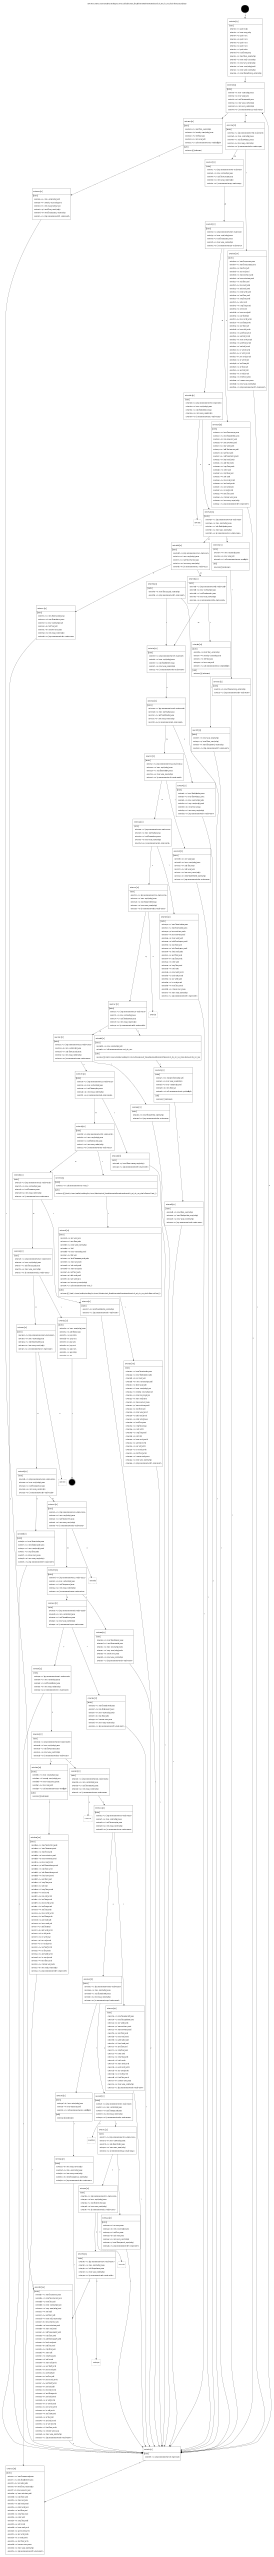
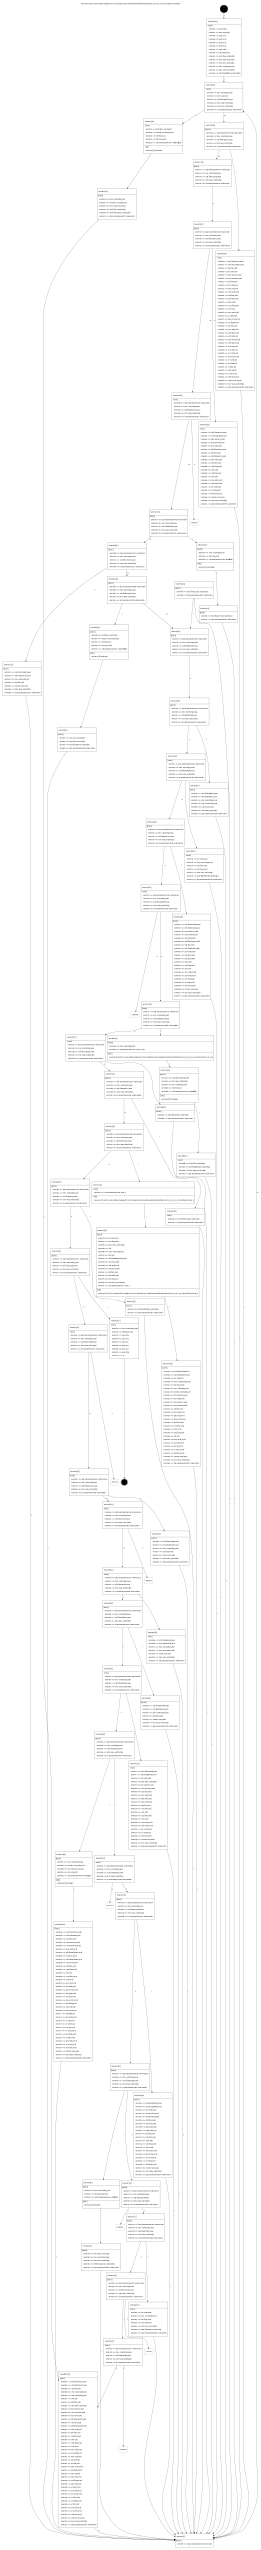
edge "0x401df1 [5]" -> "0x401cec [90]": reversed
